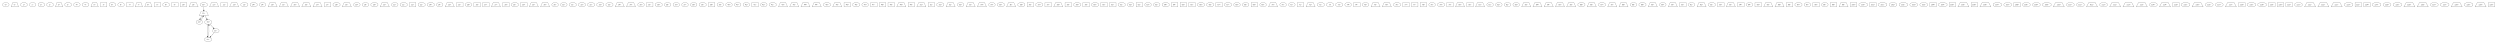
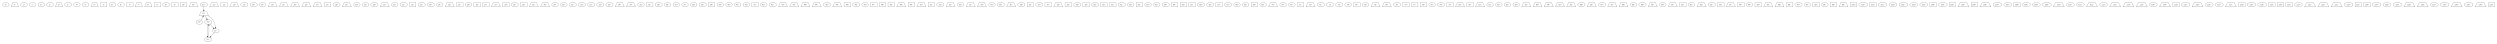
edge "11+" -> "23+": now "11+" -> "23-"
